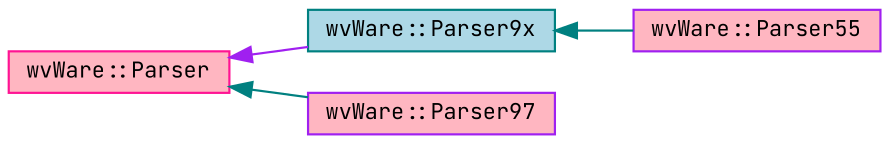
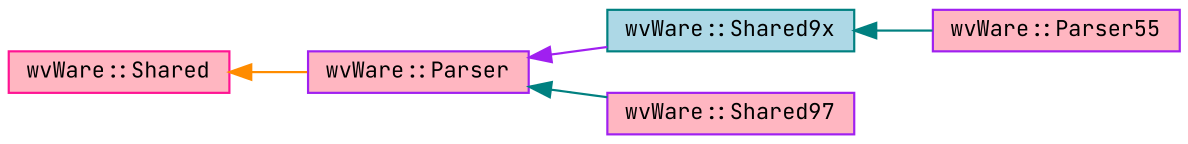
node "wvWare::Parser9x": label "wvWare::Parser9x" -> "wvWare::Shared9x"
node "wvWare::Shared": added
node "wvWare::Parser": color deeppink -> purple
node "wvWare::Parser97": label "wvWare::Parser97" -> "wvWare::Shared97"
